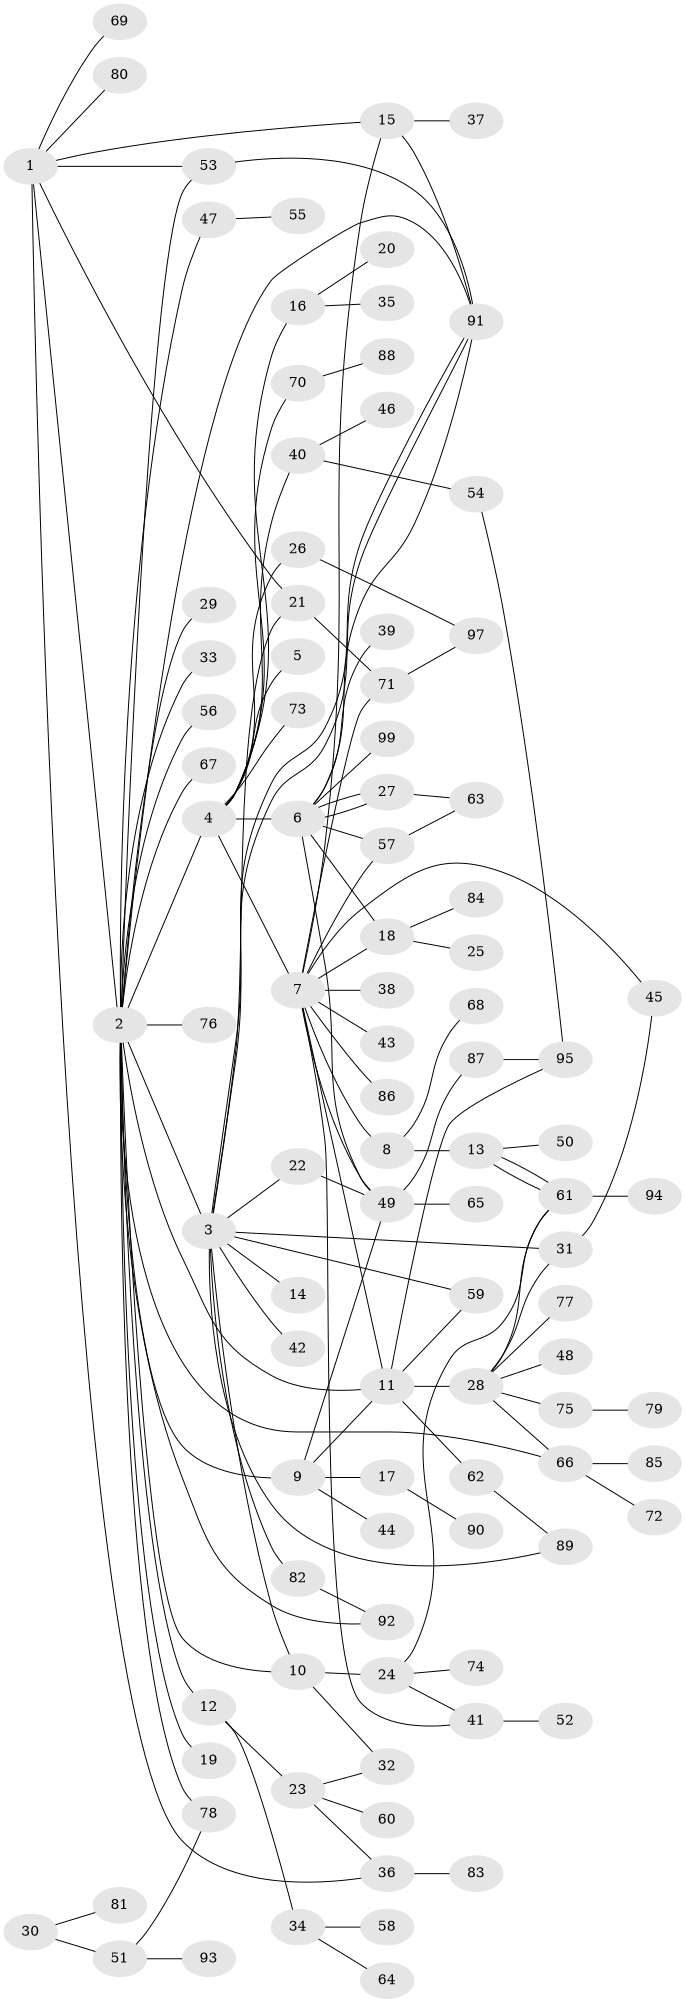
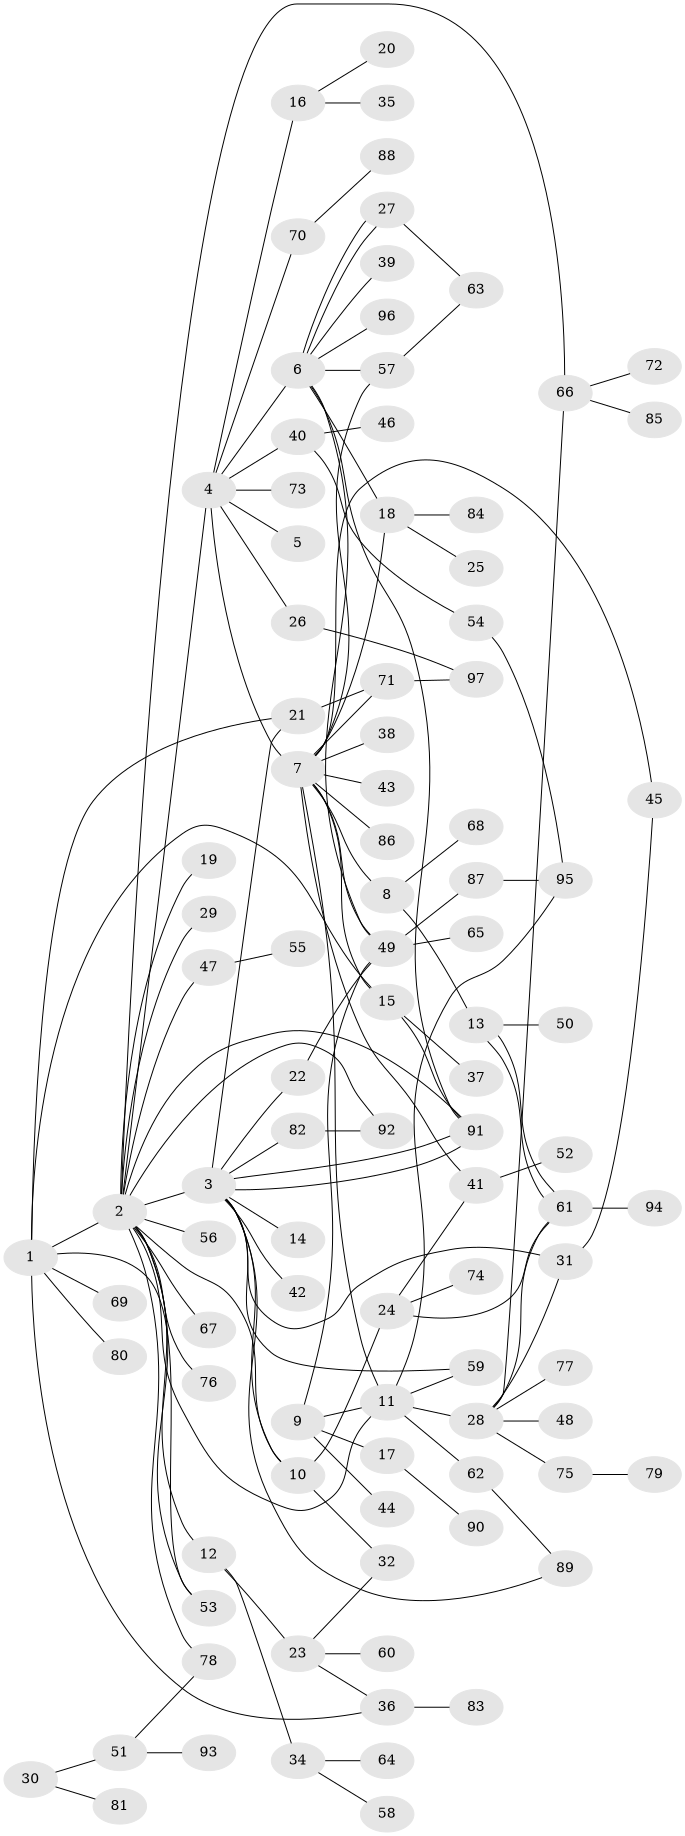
edge "53" -- "91": removed
node "33": removed
node "99": label "99" -> "96"
edge "2" -- "9": removed
